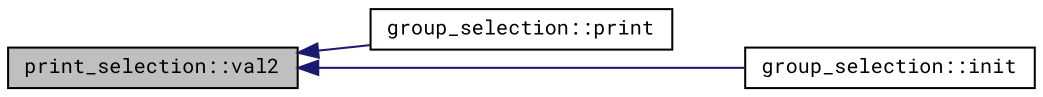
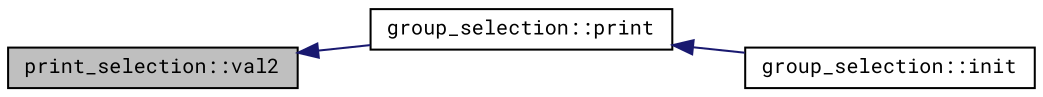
edge "group_selection::init" -> "print_selection::val2": now "group_selection::init" -> "group_selection::print"
